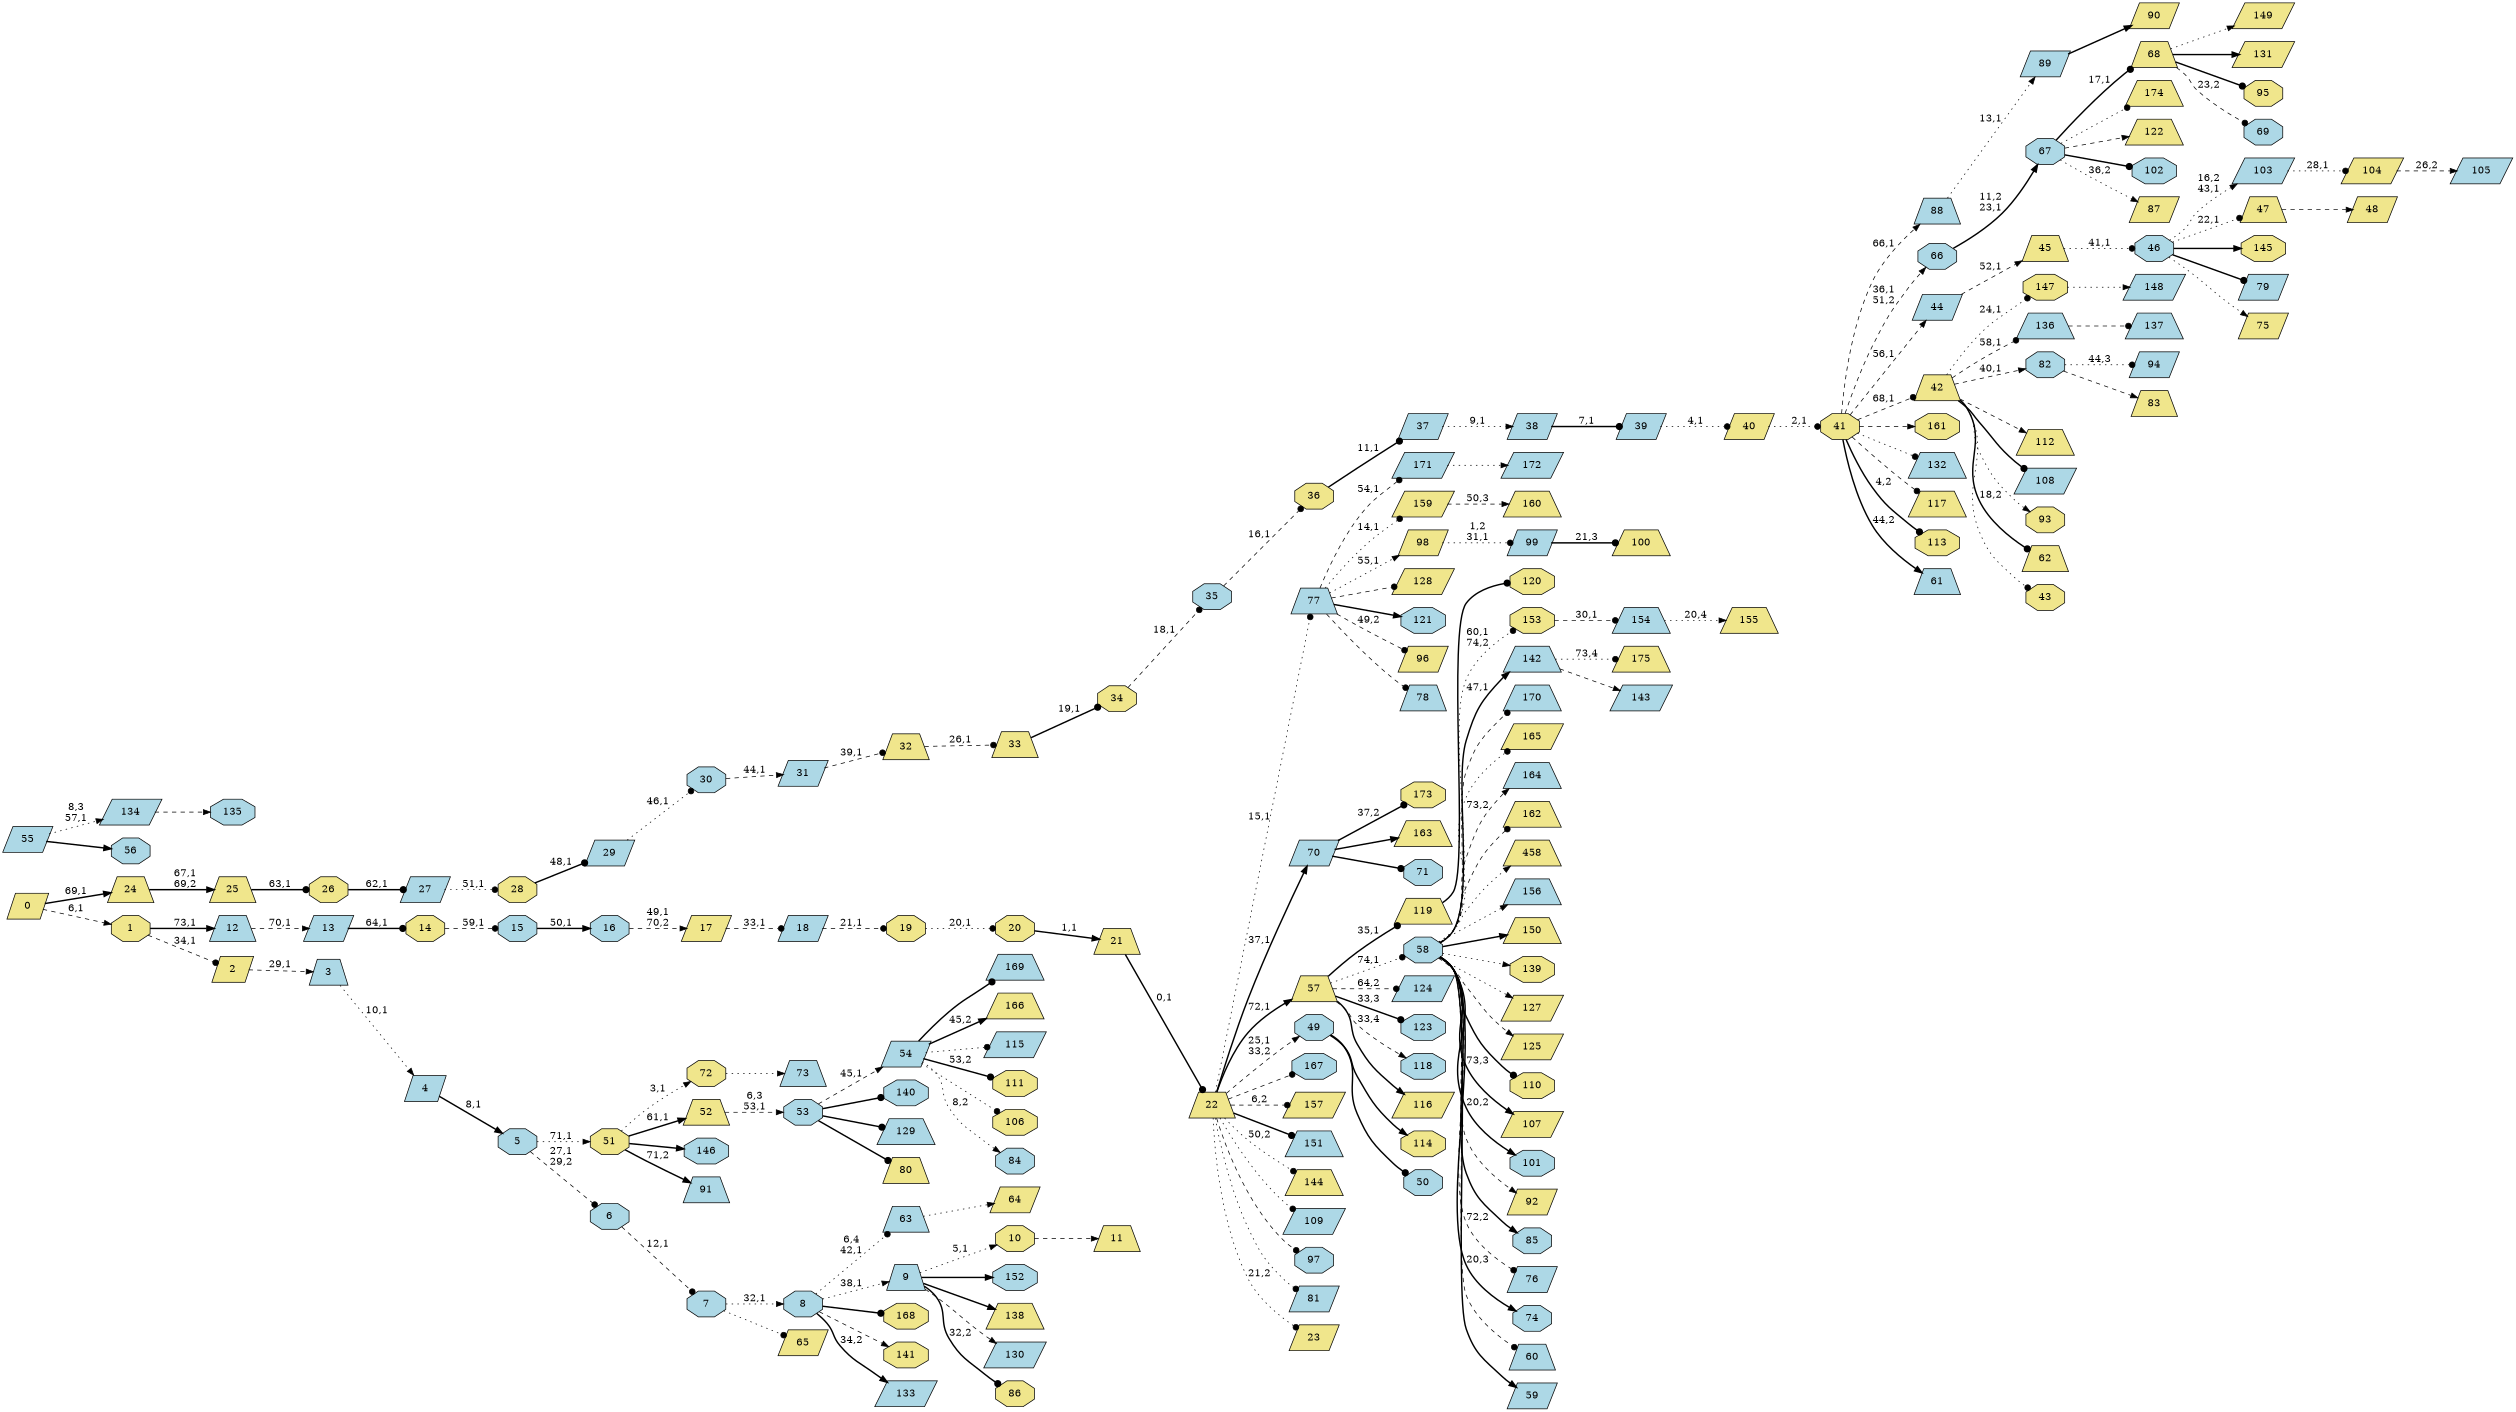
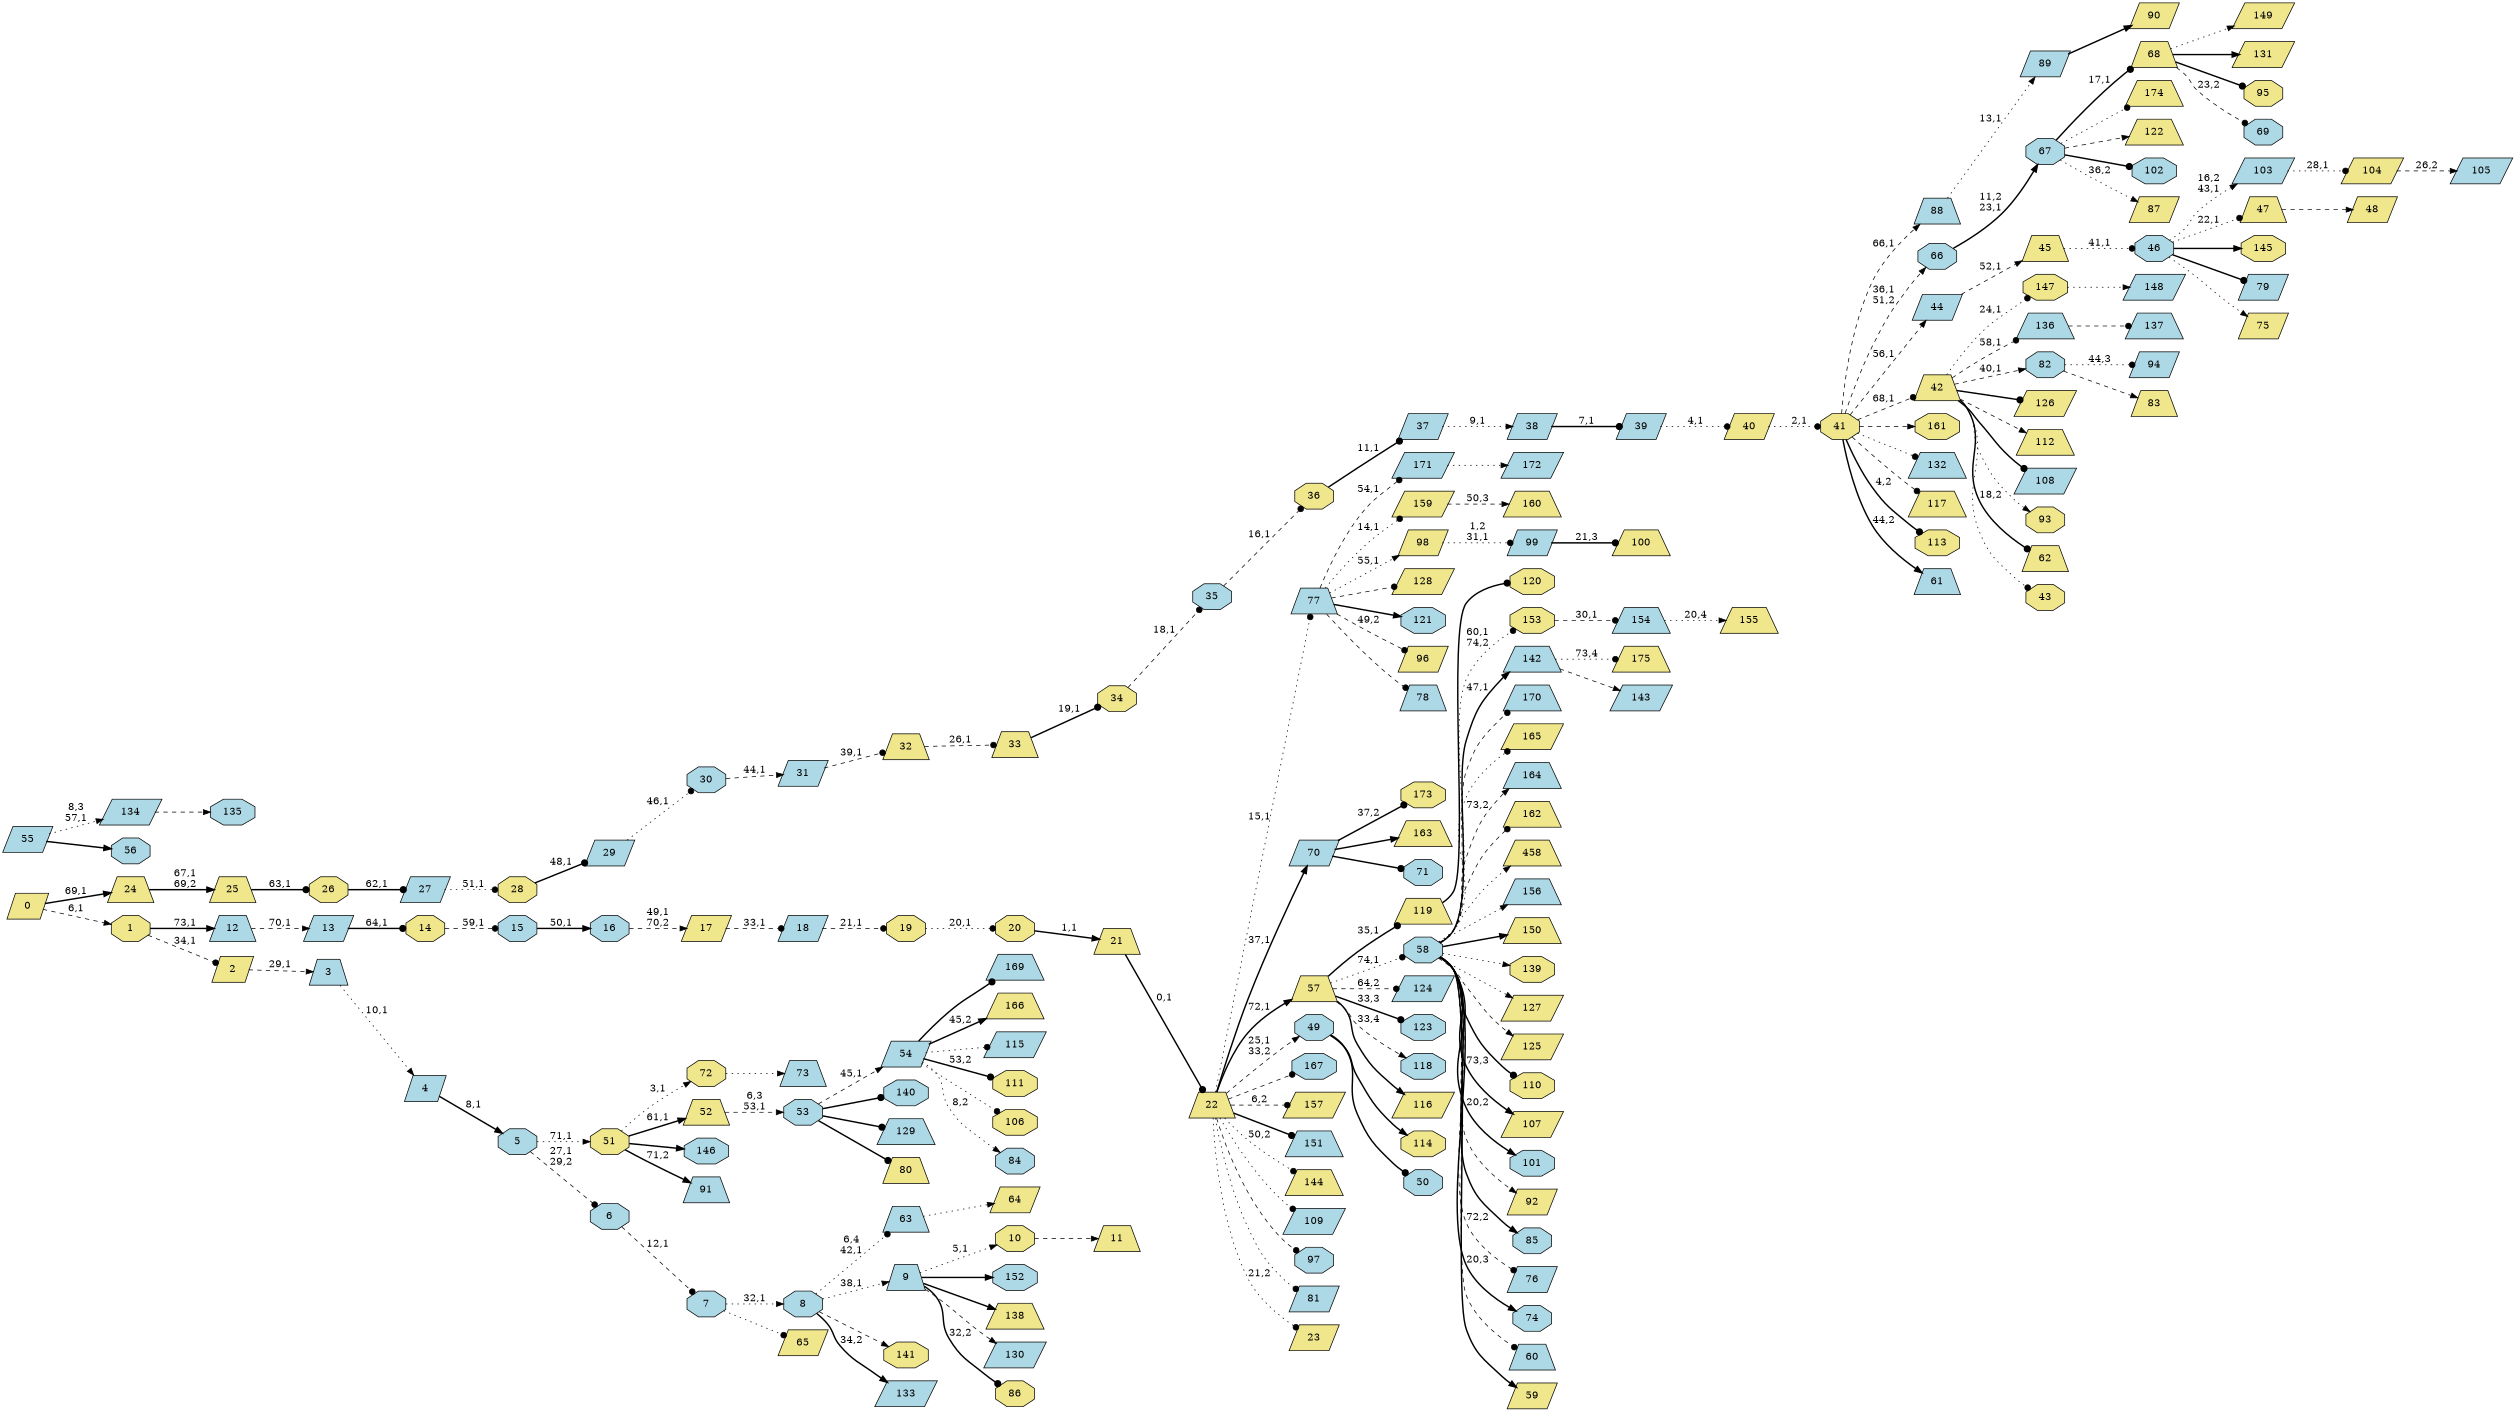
node "126": added
node "168": removed
node "59": fillcolor lightblue -> khaki
